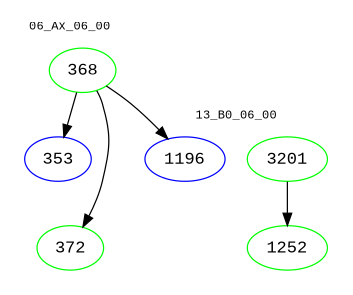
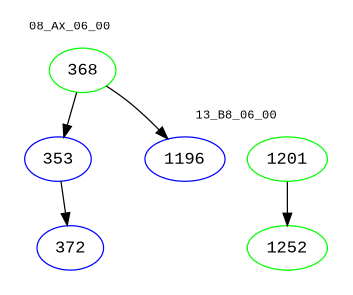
cluster "06_Ax_06_00": label "06_Ax_06_00" -> "08_Ax_06_00"
cluster "13_B0_06_00": label "13_B0_06_00" -> "13_B8_06_00"
edge "368" -> "372": now "353" -> "372"
node "3201": label "3201" -> "1201"
node "372": color green -> blue
